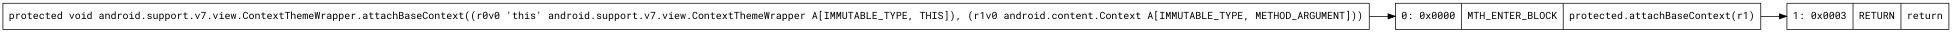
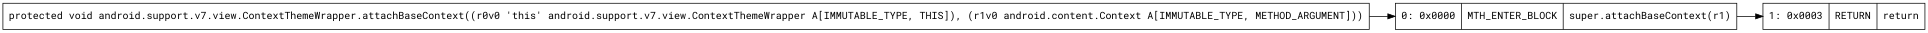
node "0: 0x0000": text "protected.attachBaseContext(r1)" -> "super.attachBaseContext(r1)"
